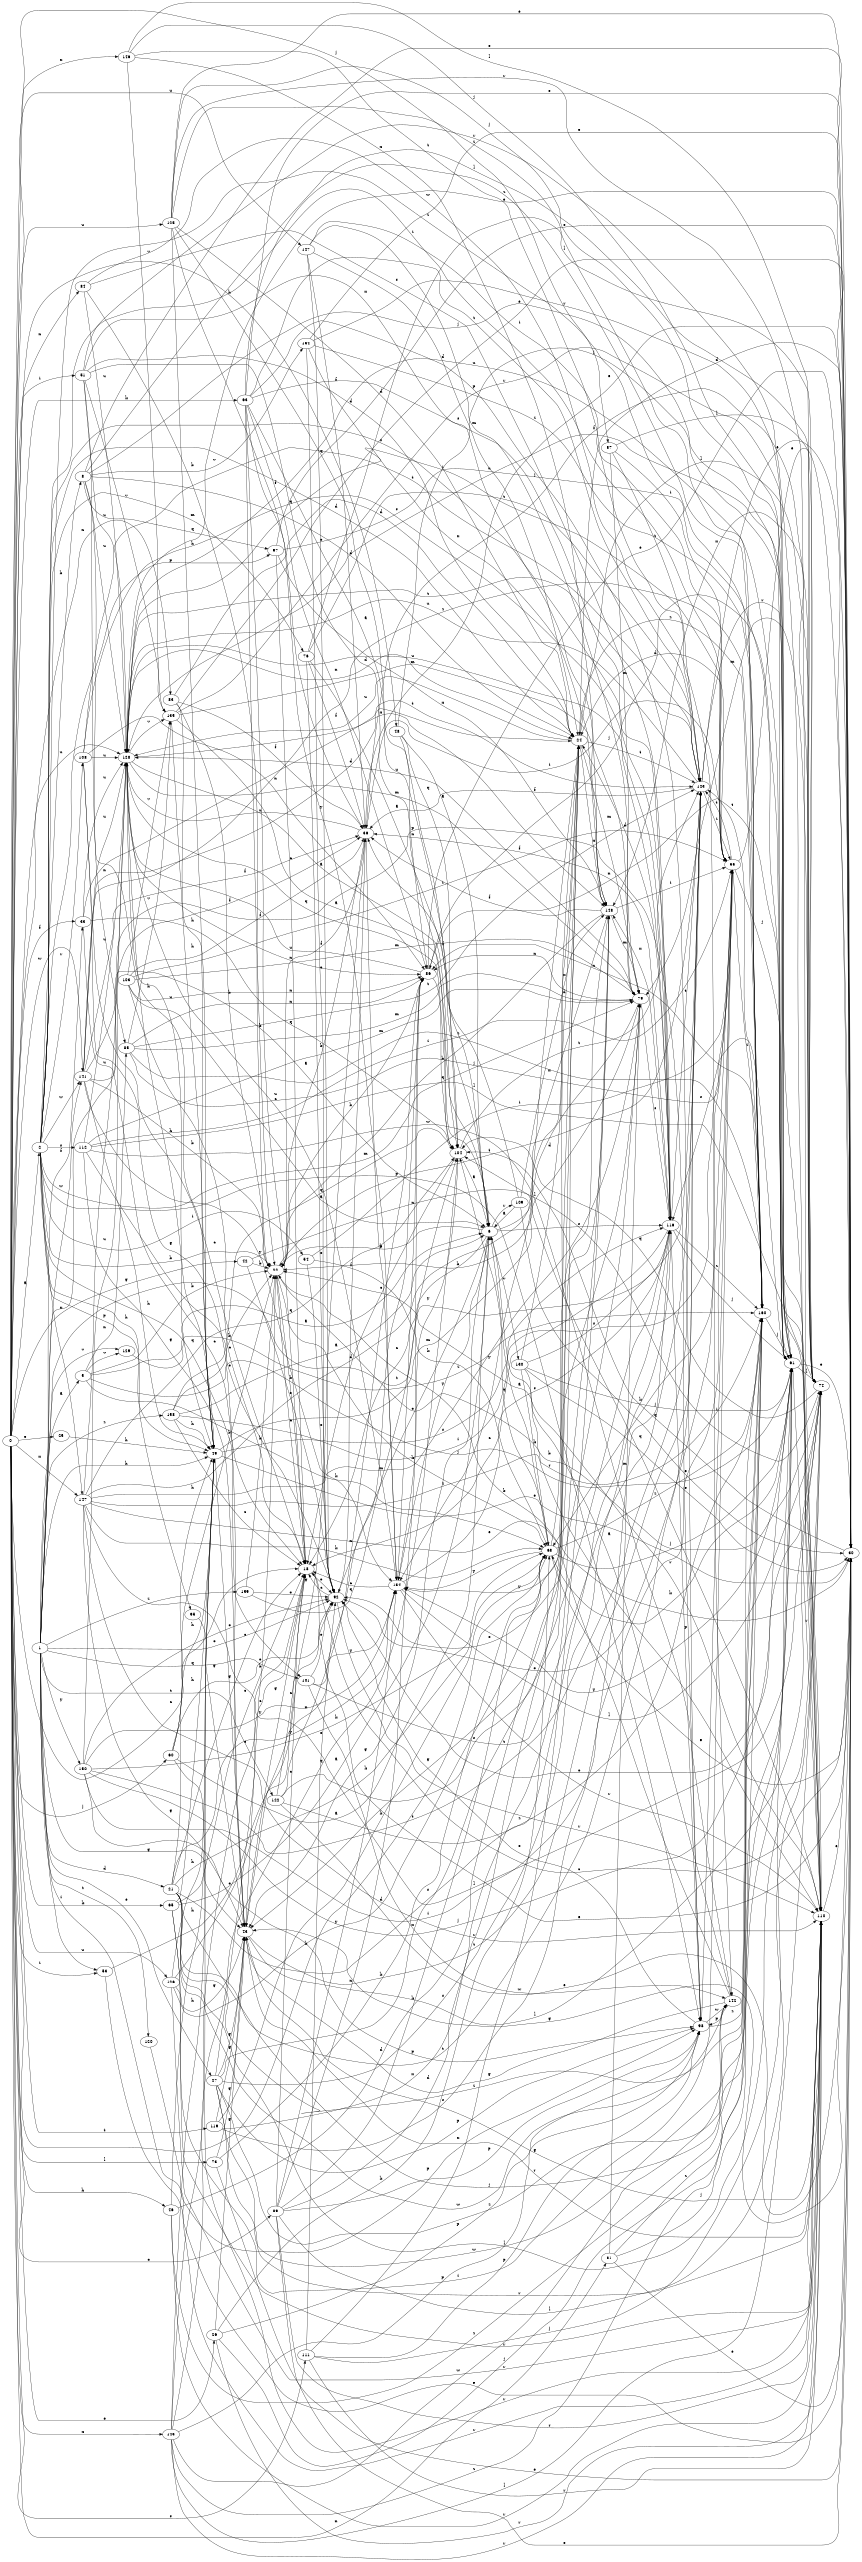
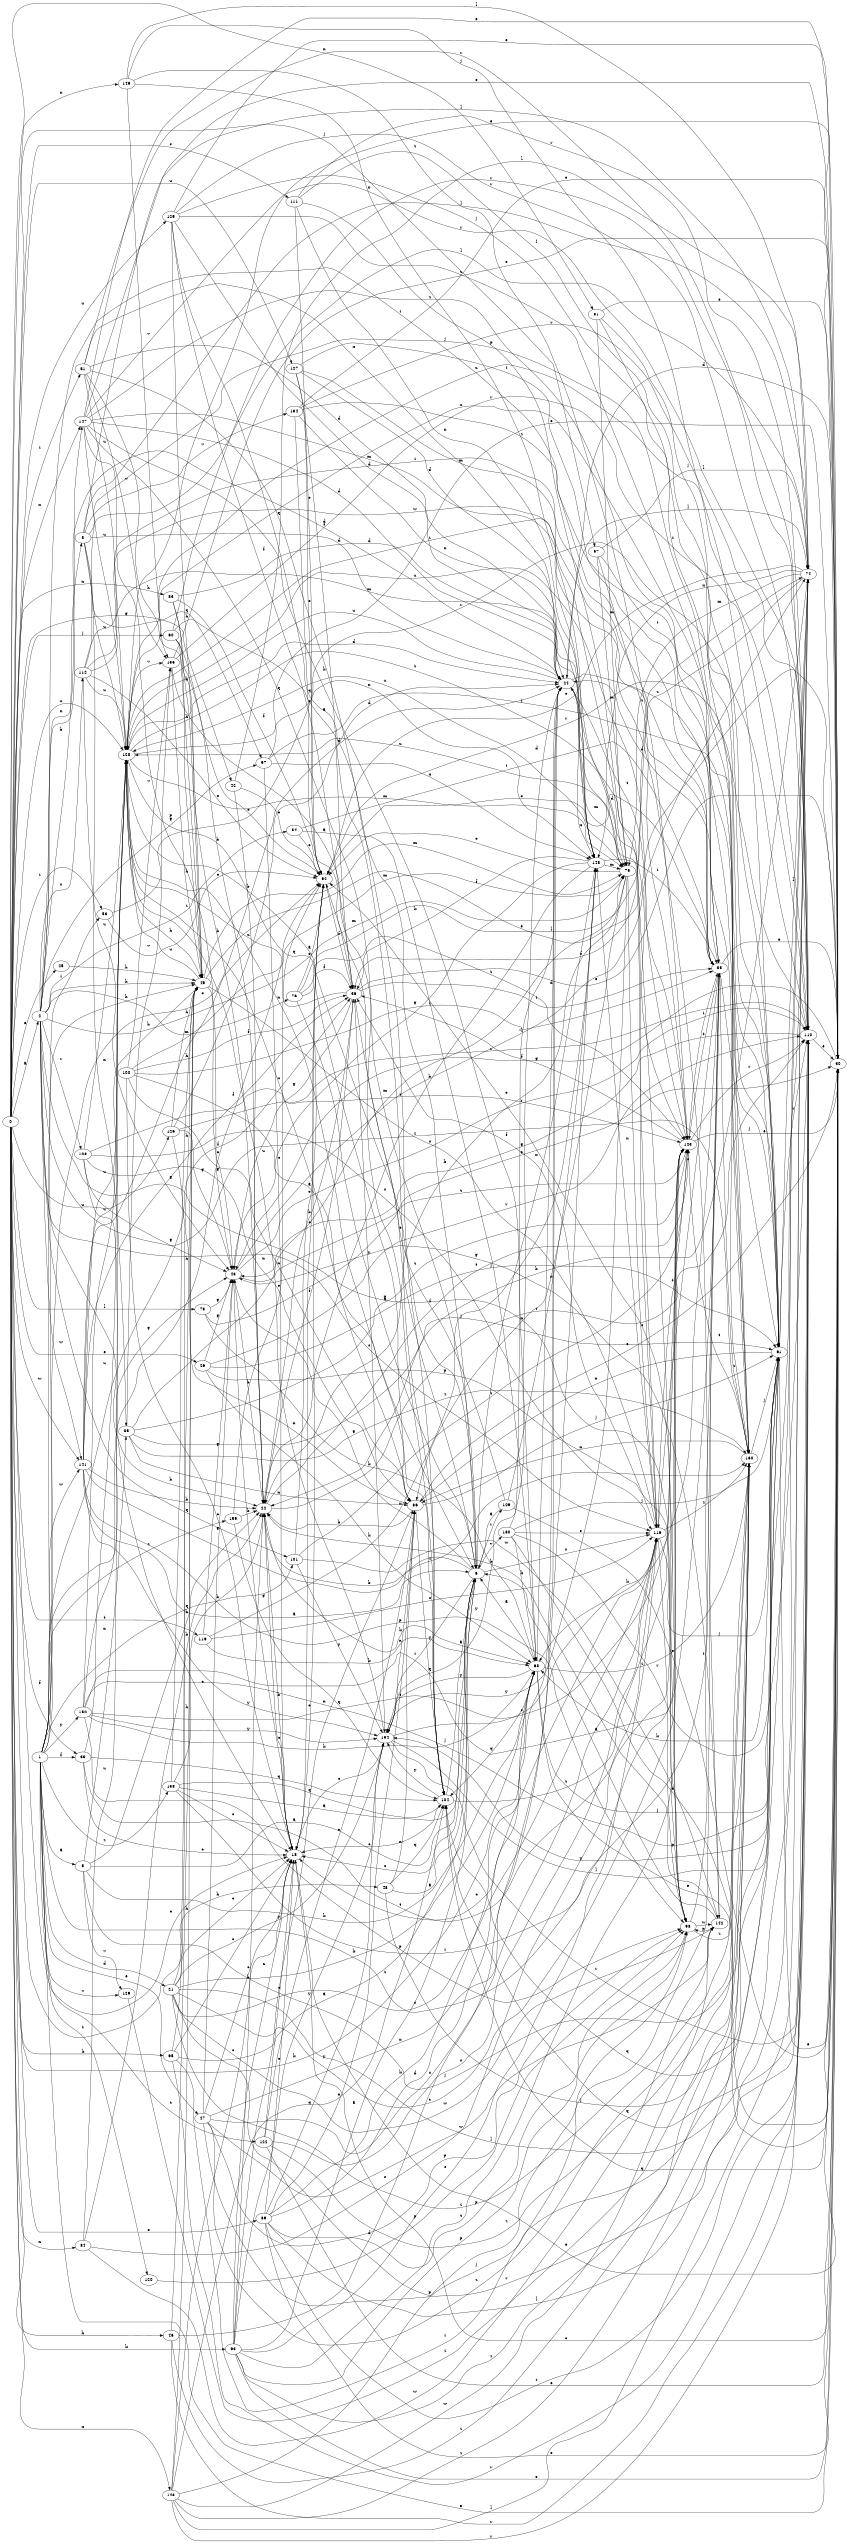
edge "135" -> "79": removed, label "m"
node "103": label "103" -> "100"
node "95": removed
